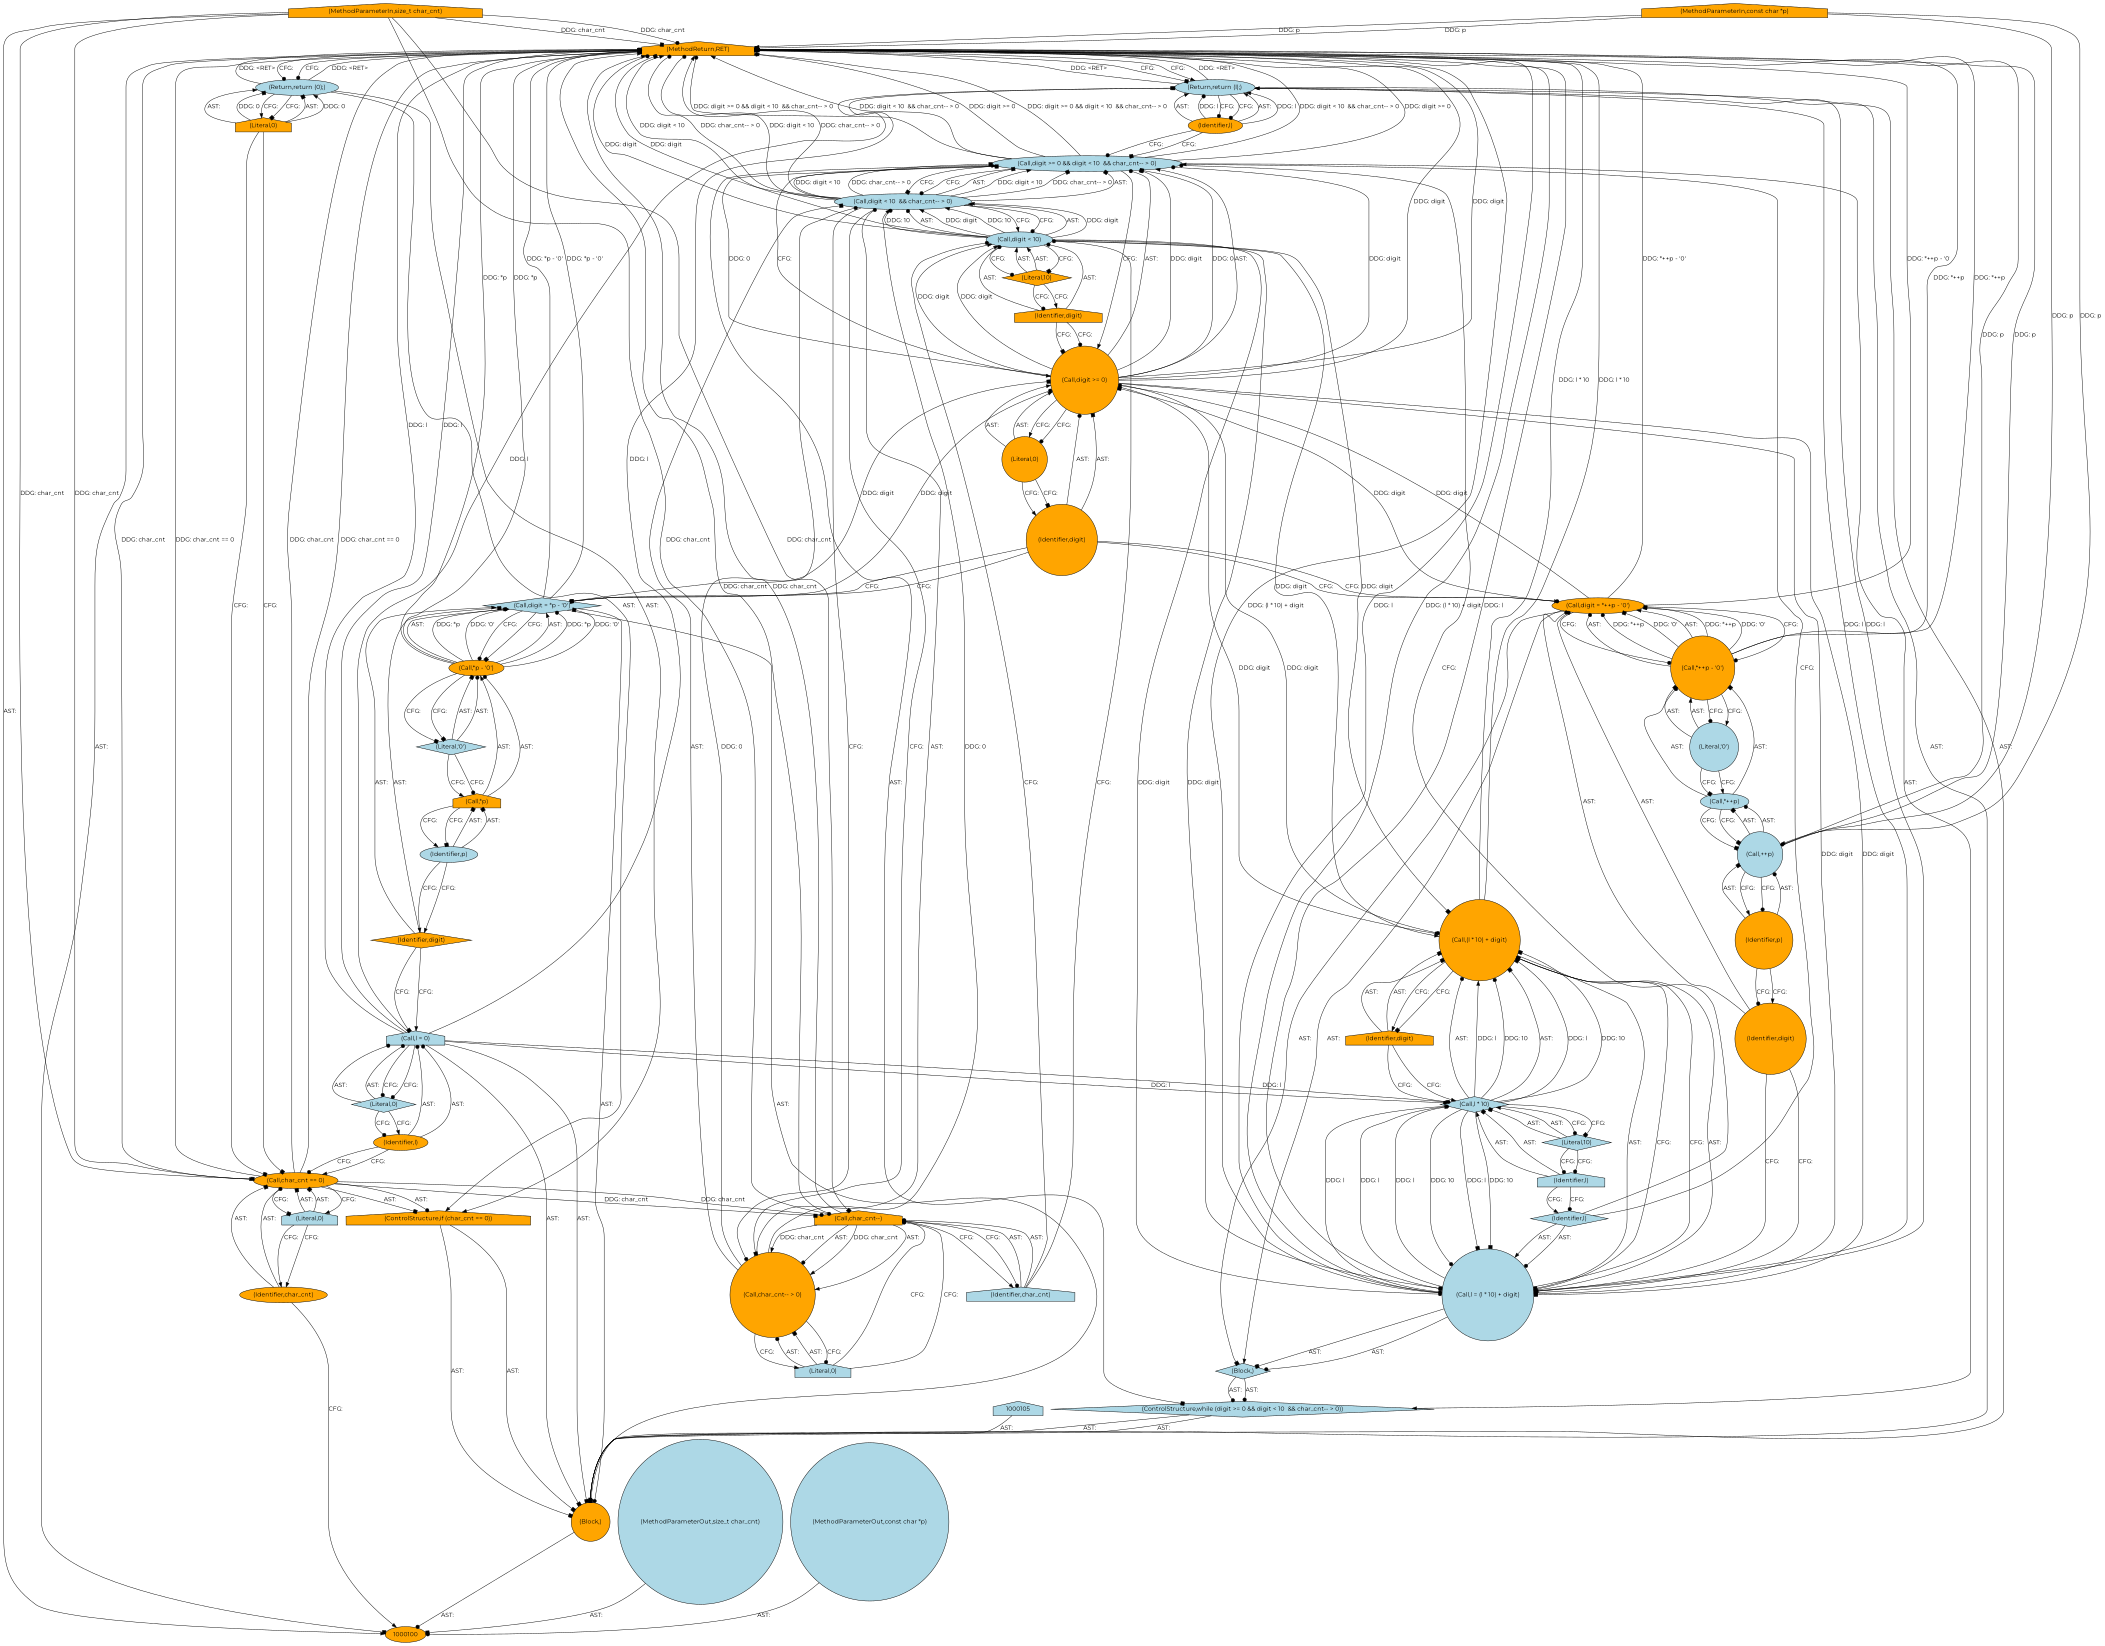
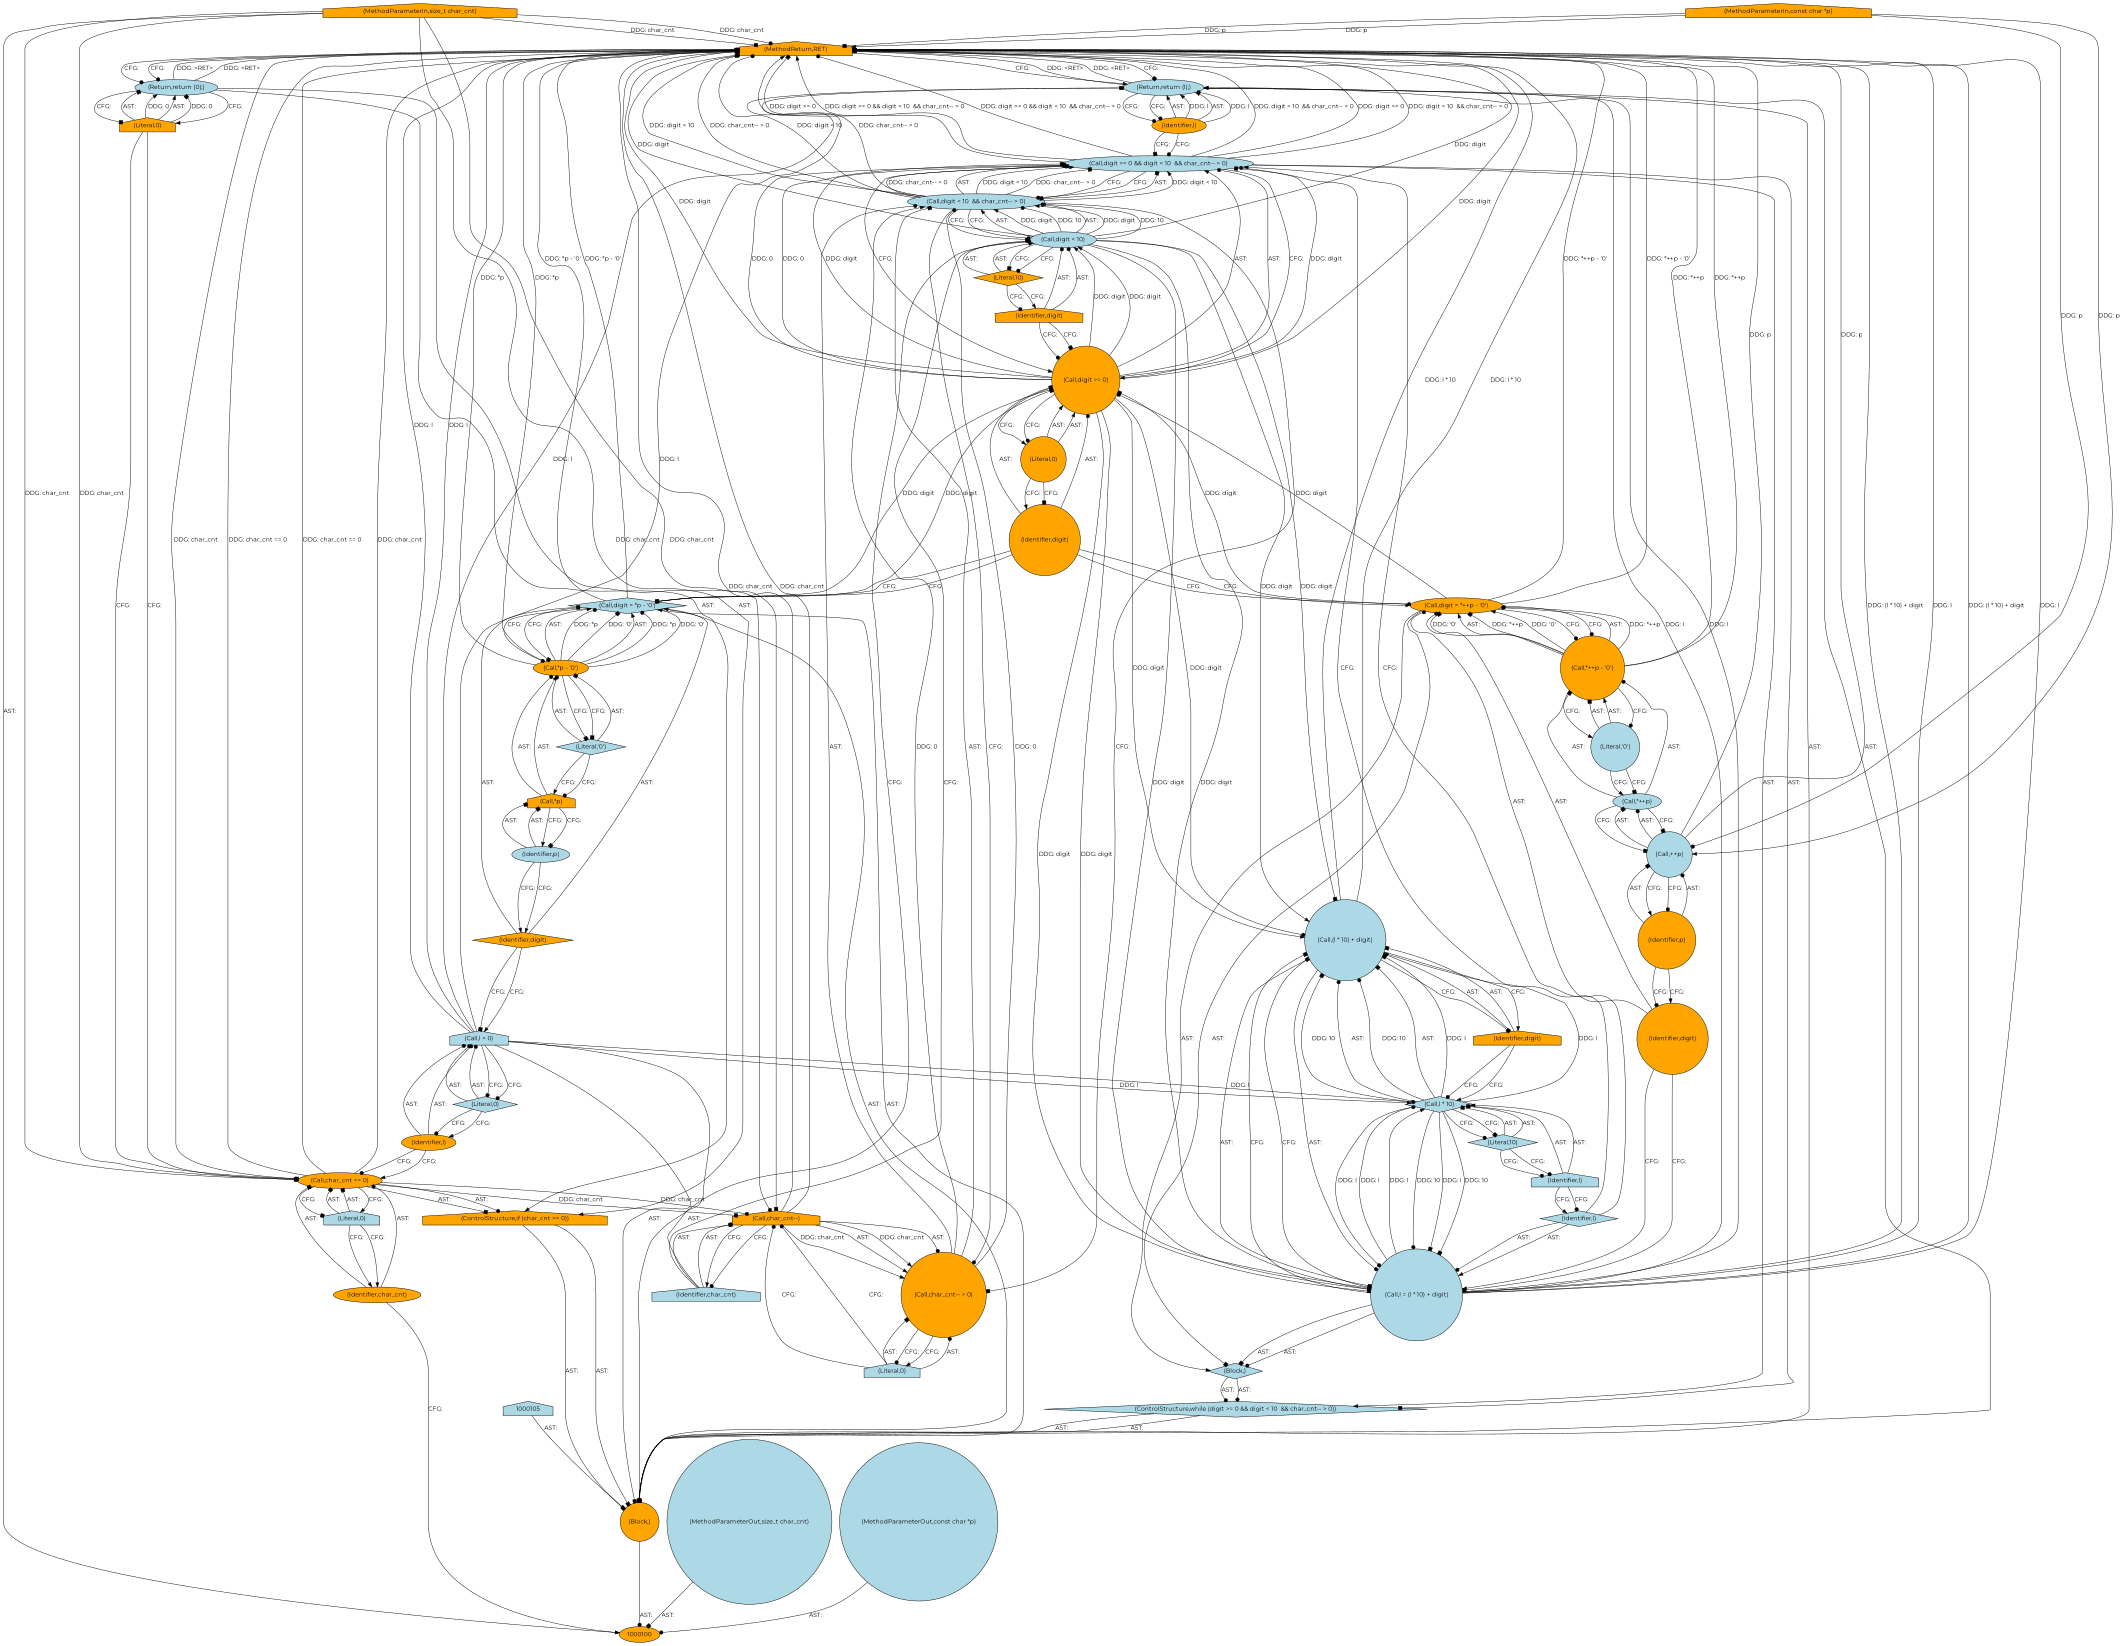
edge "(MethodReturn,RET)" -> "1000100": removed, label "AST:"
node "(Call,(l * 10) + digit)": fillcolor orange -> lightblue
